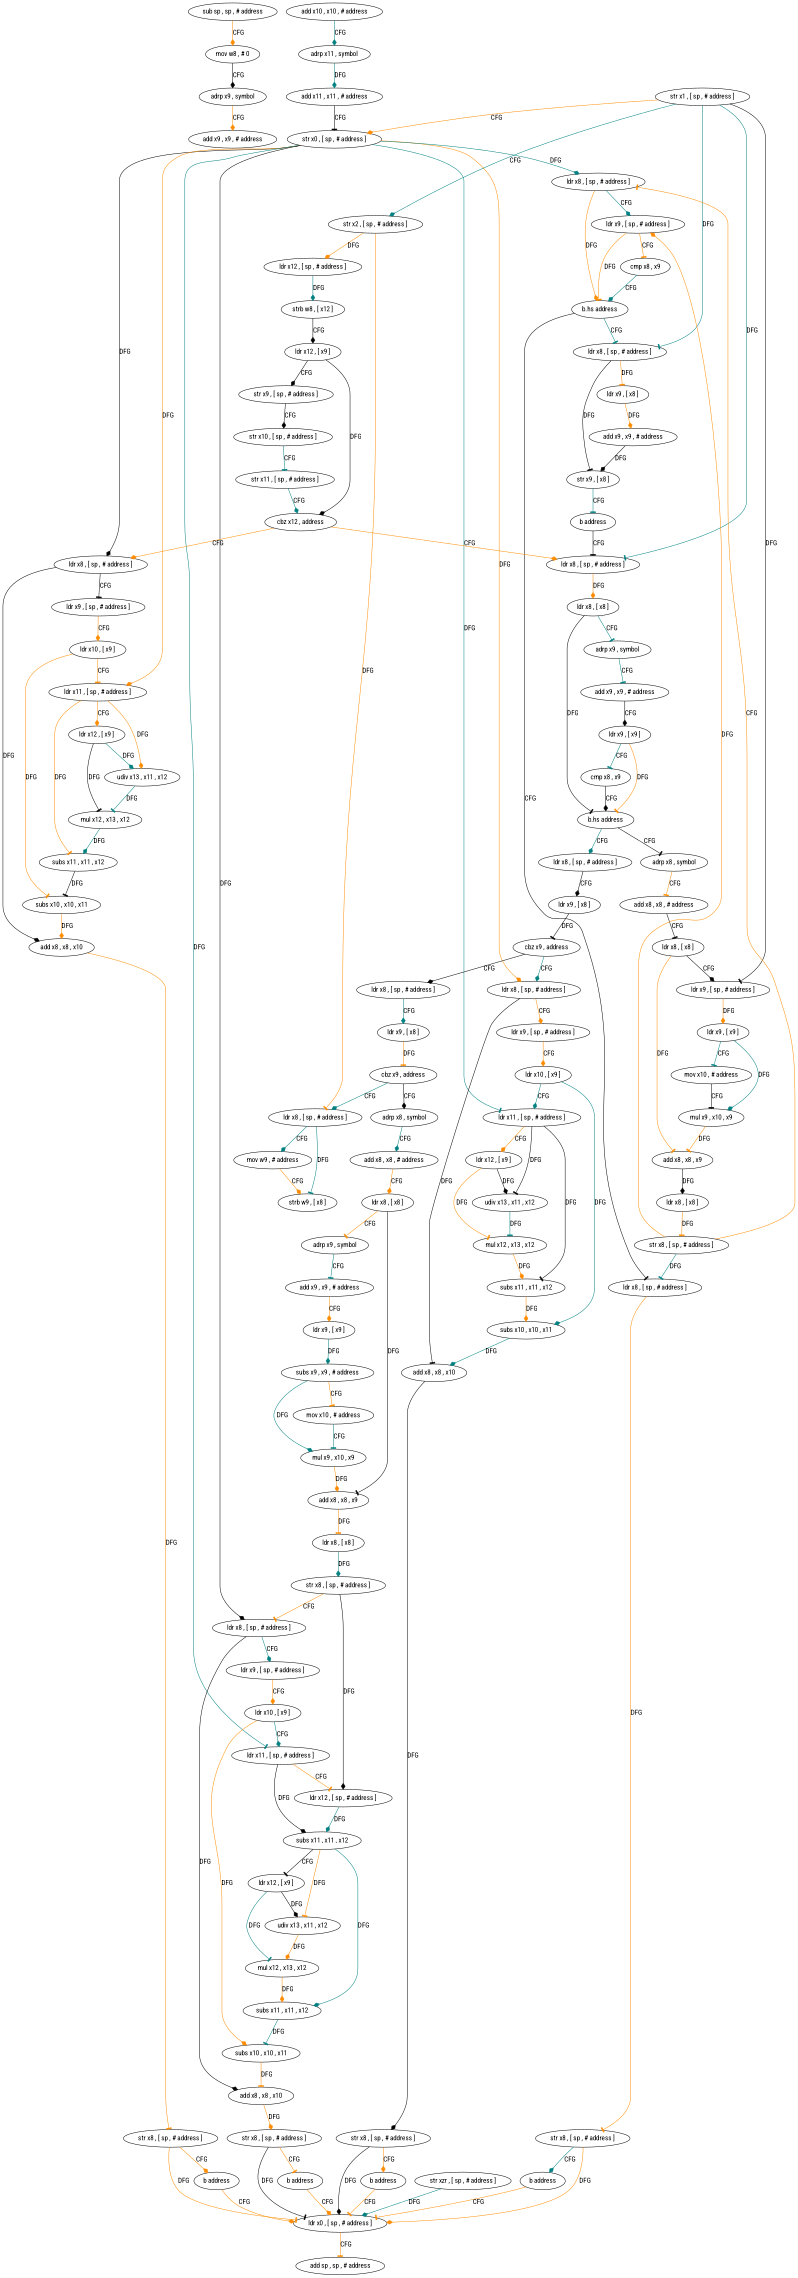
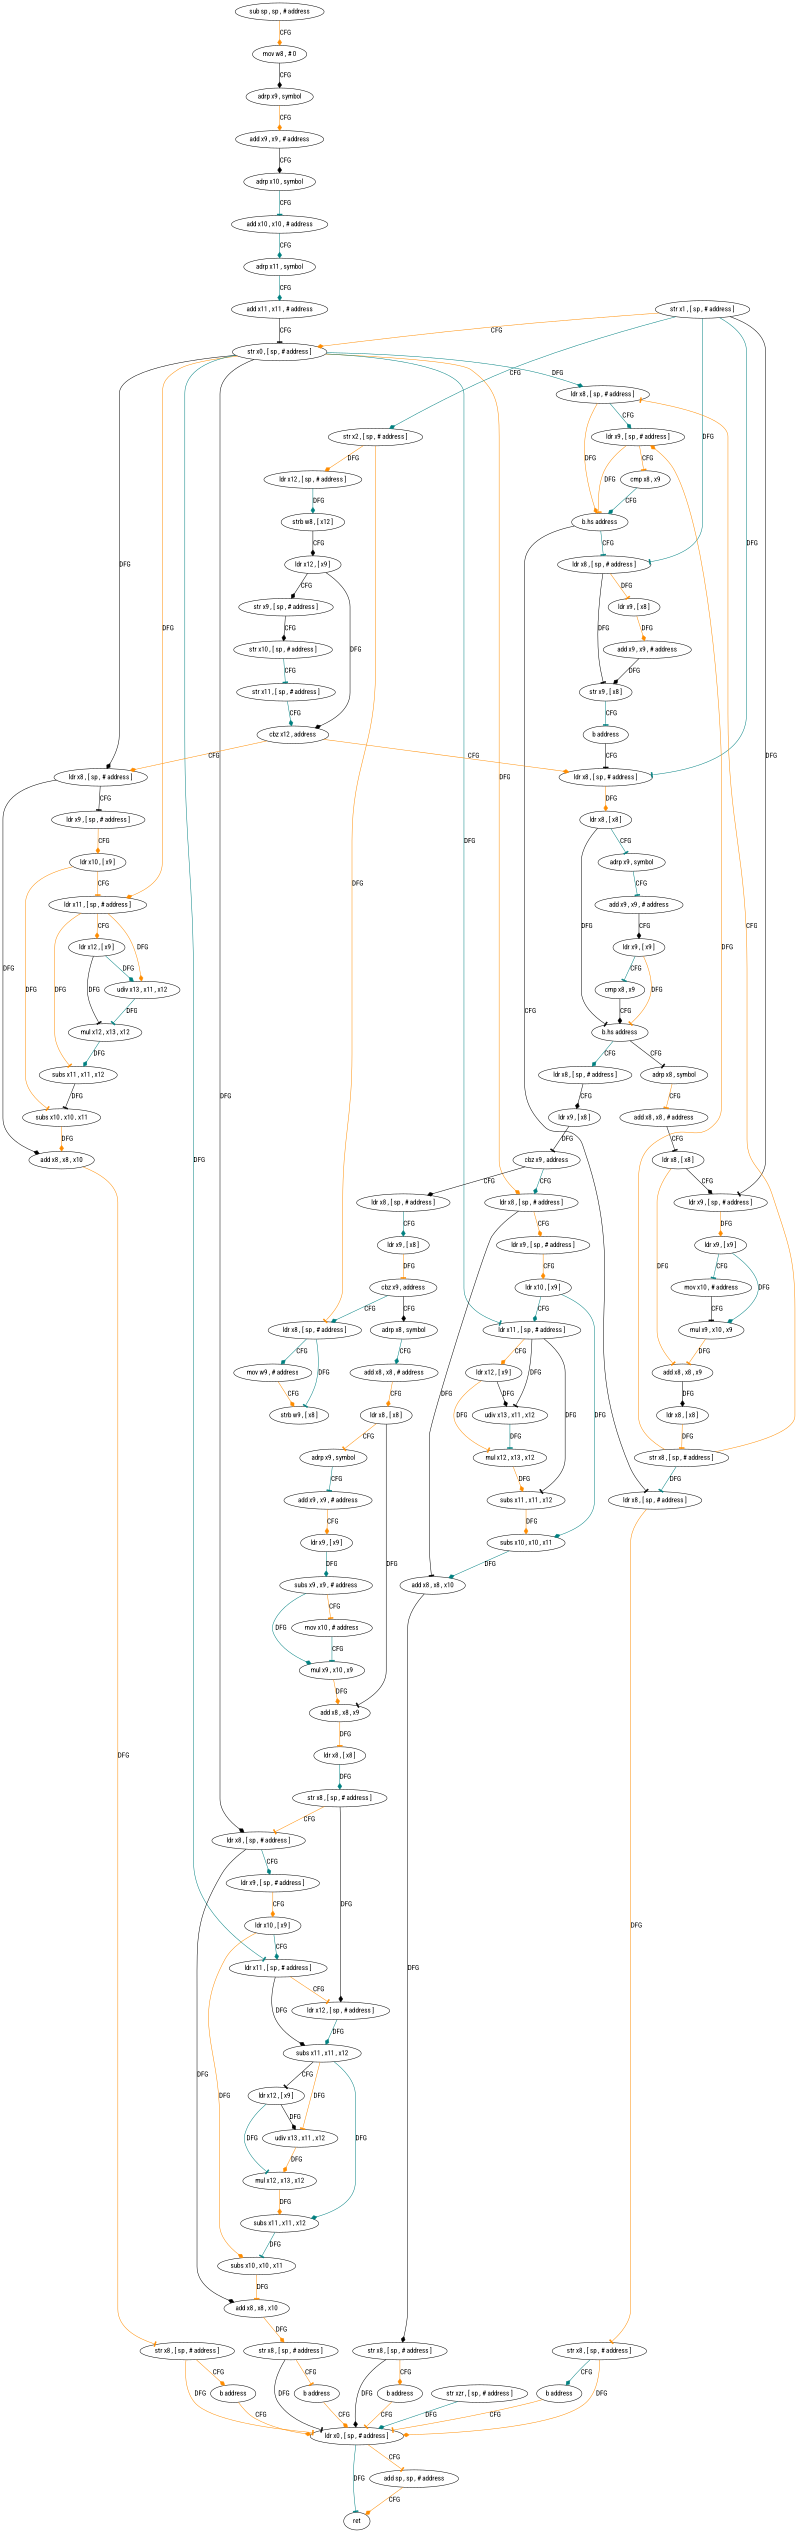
edge "adrp x11 , symbol" -> "add x11 , x11 , # address": label "DFG" -> "CFG"
node "adrp x10 , symbol": added
node "ret": added
